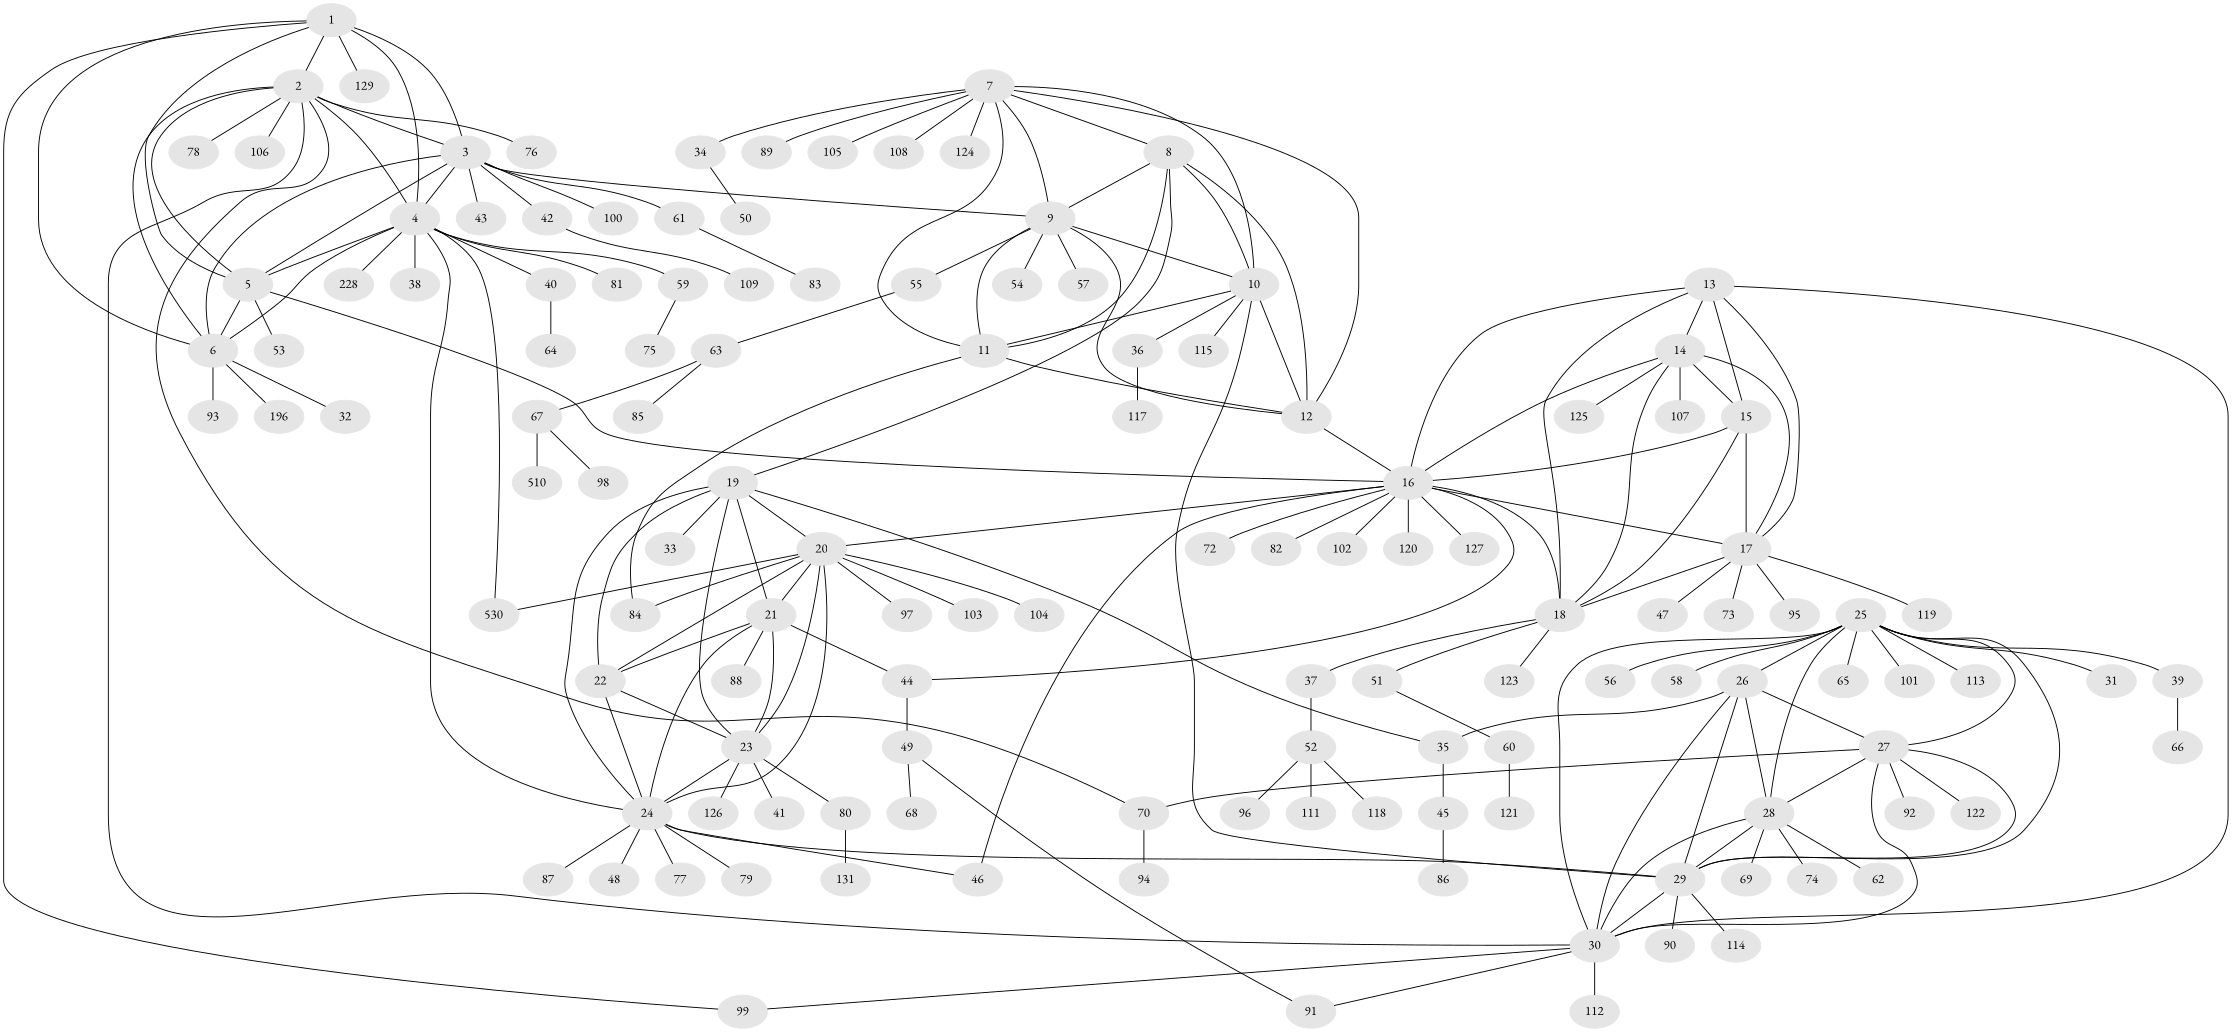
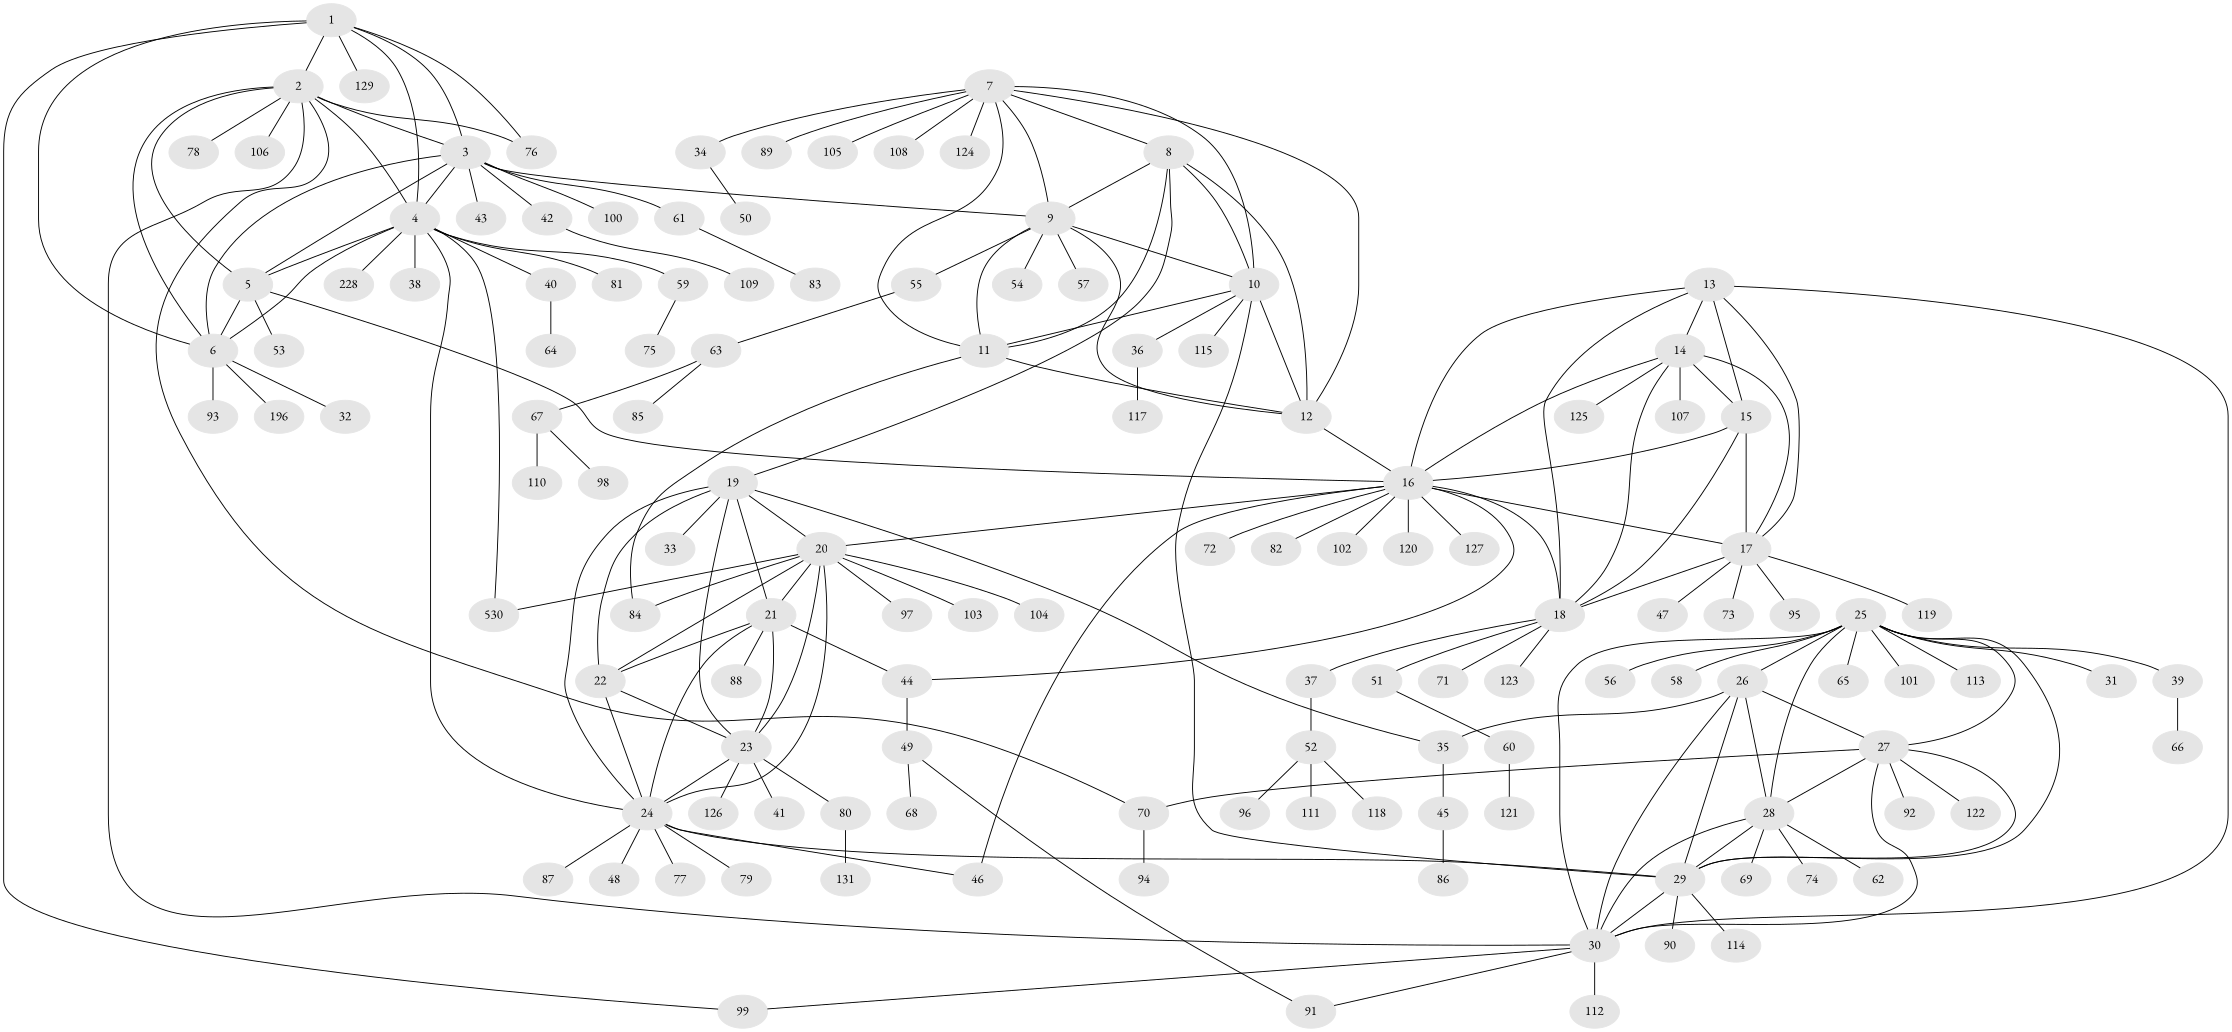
edge "1" -- "5": now "1" -- "76"
node "510": label "510" -> "110"
node "71": added
